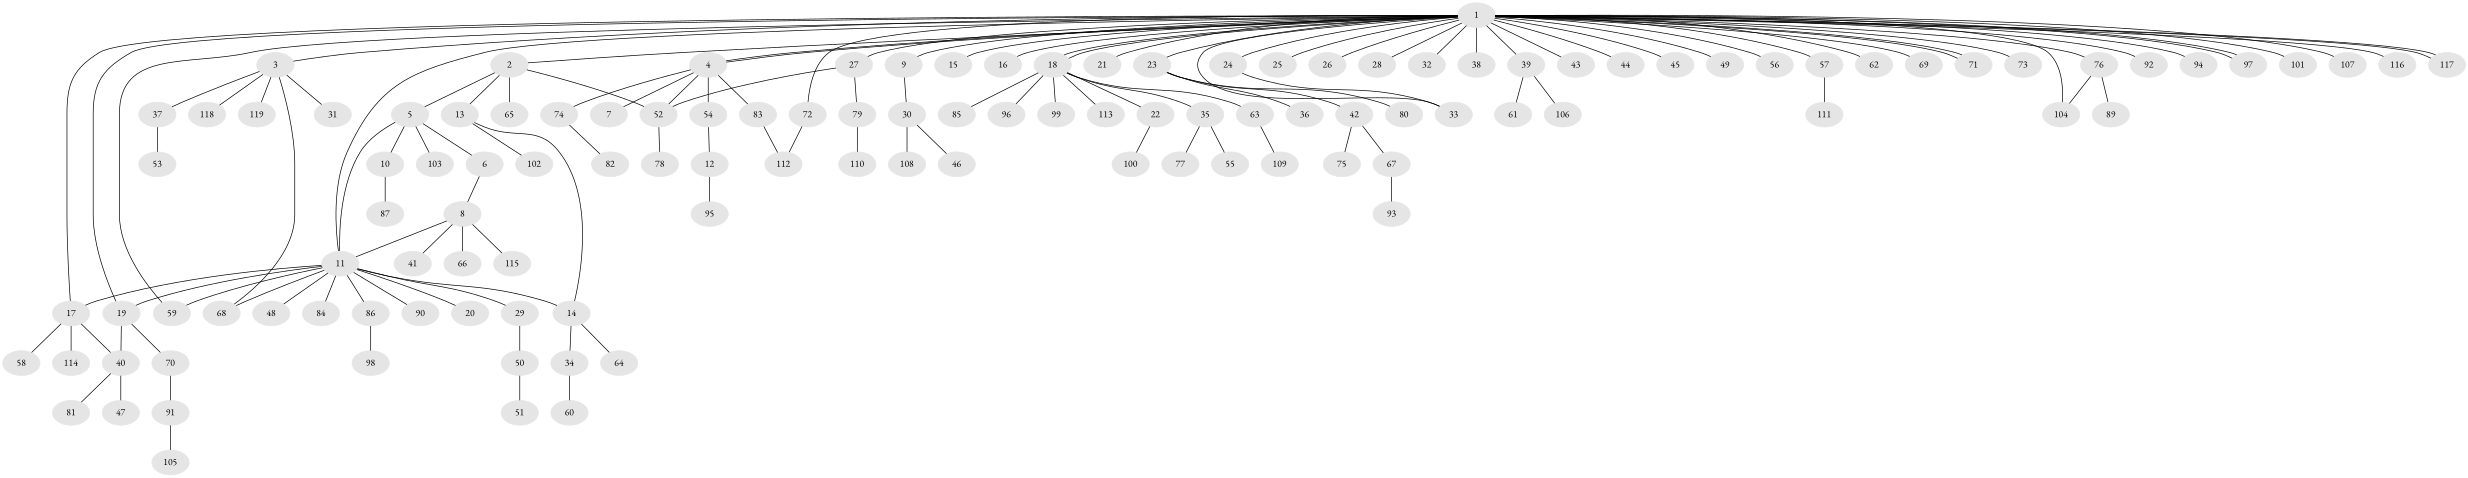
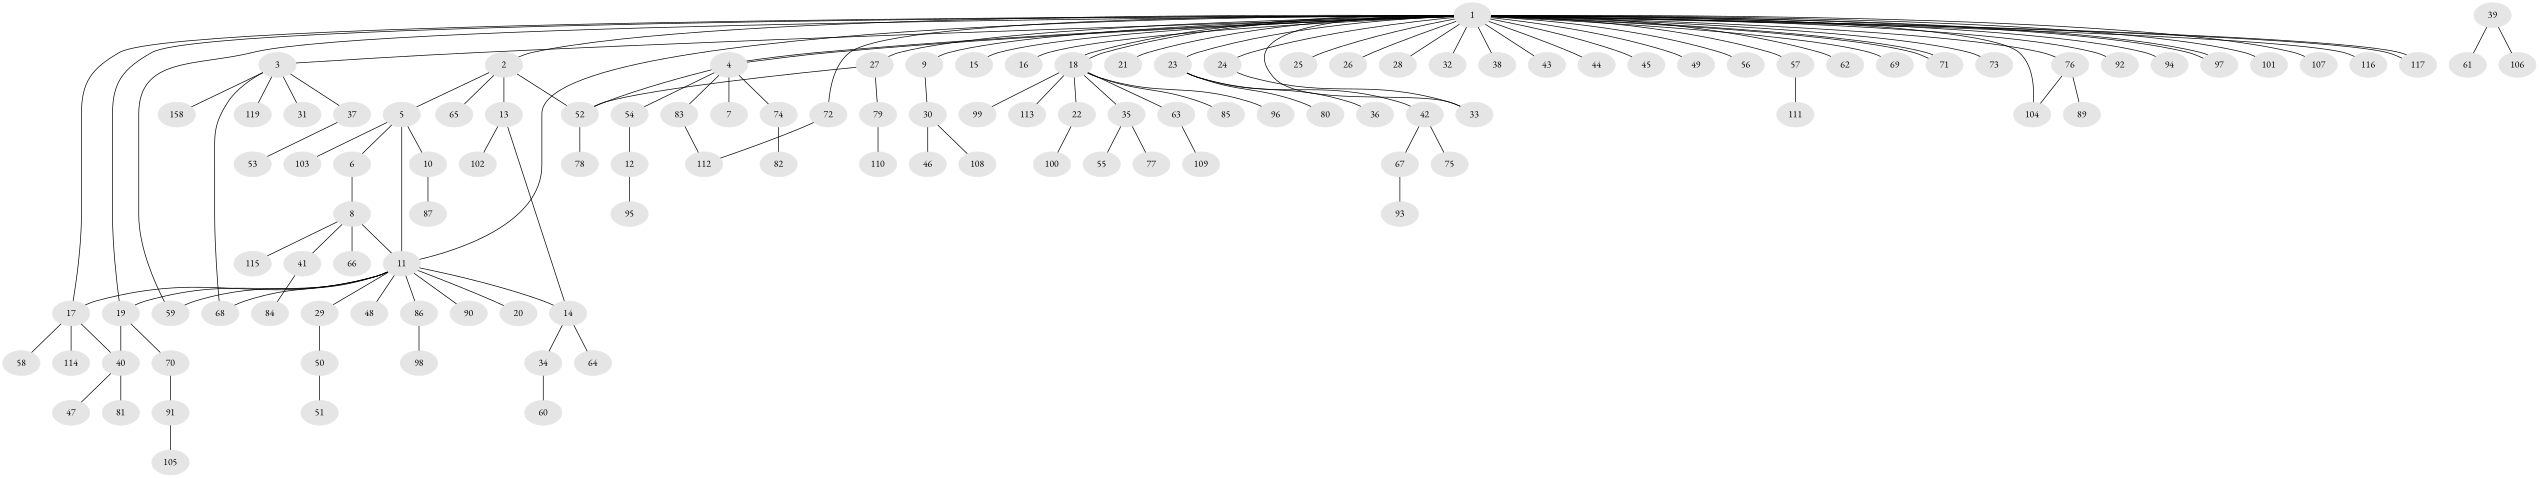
edge "1" -- "39": removed
node "118": label "118" -> "158"
edge "11" -- "84": now "41" -- "84"
